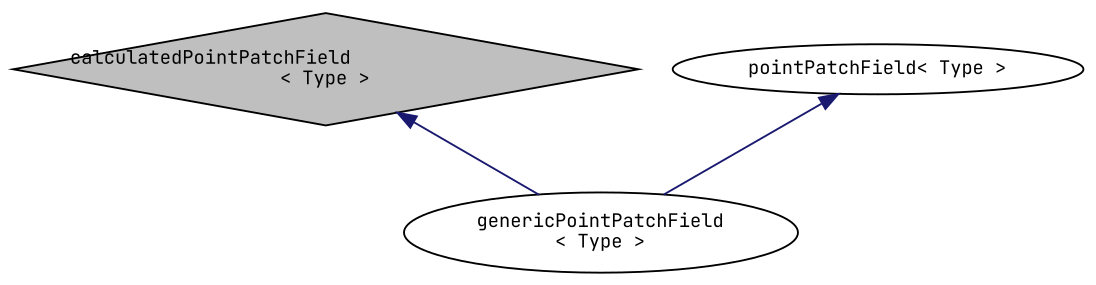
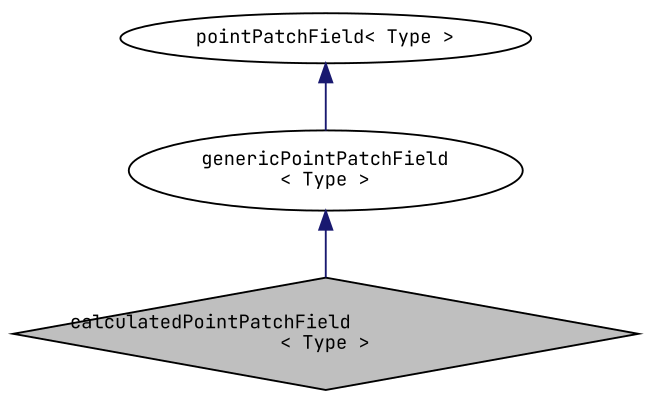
edge "genericPointPatchField < Type >" -> "calculatedPointPatchField < Type >": reversed
